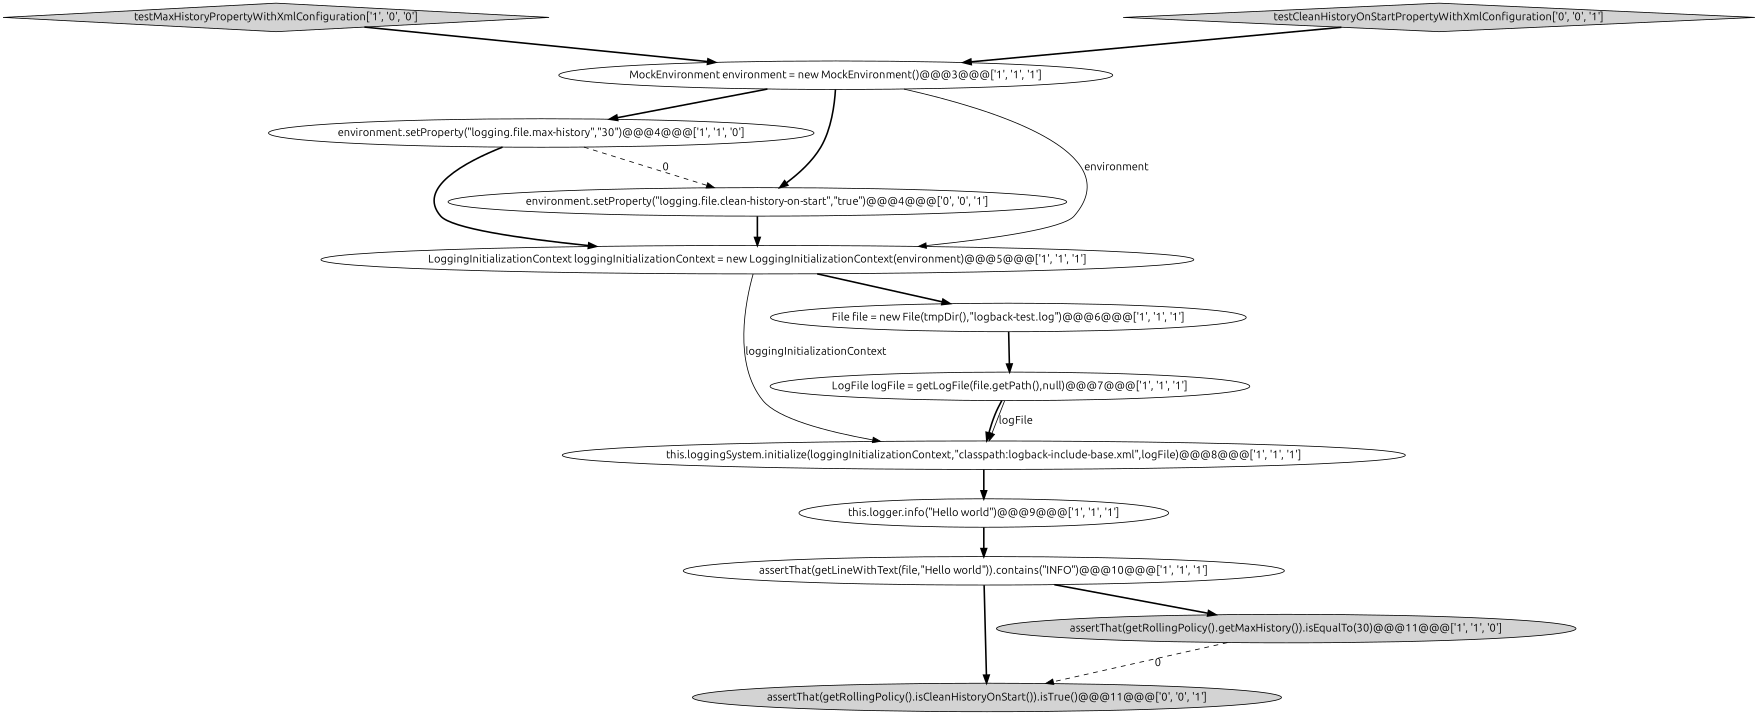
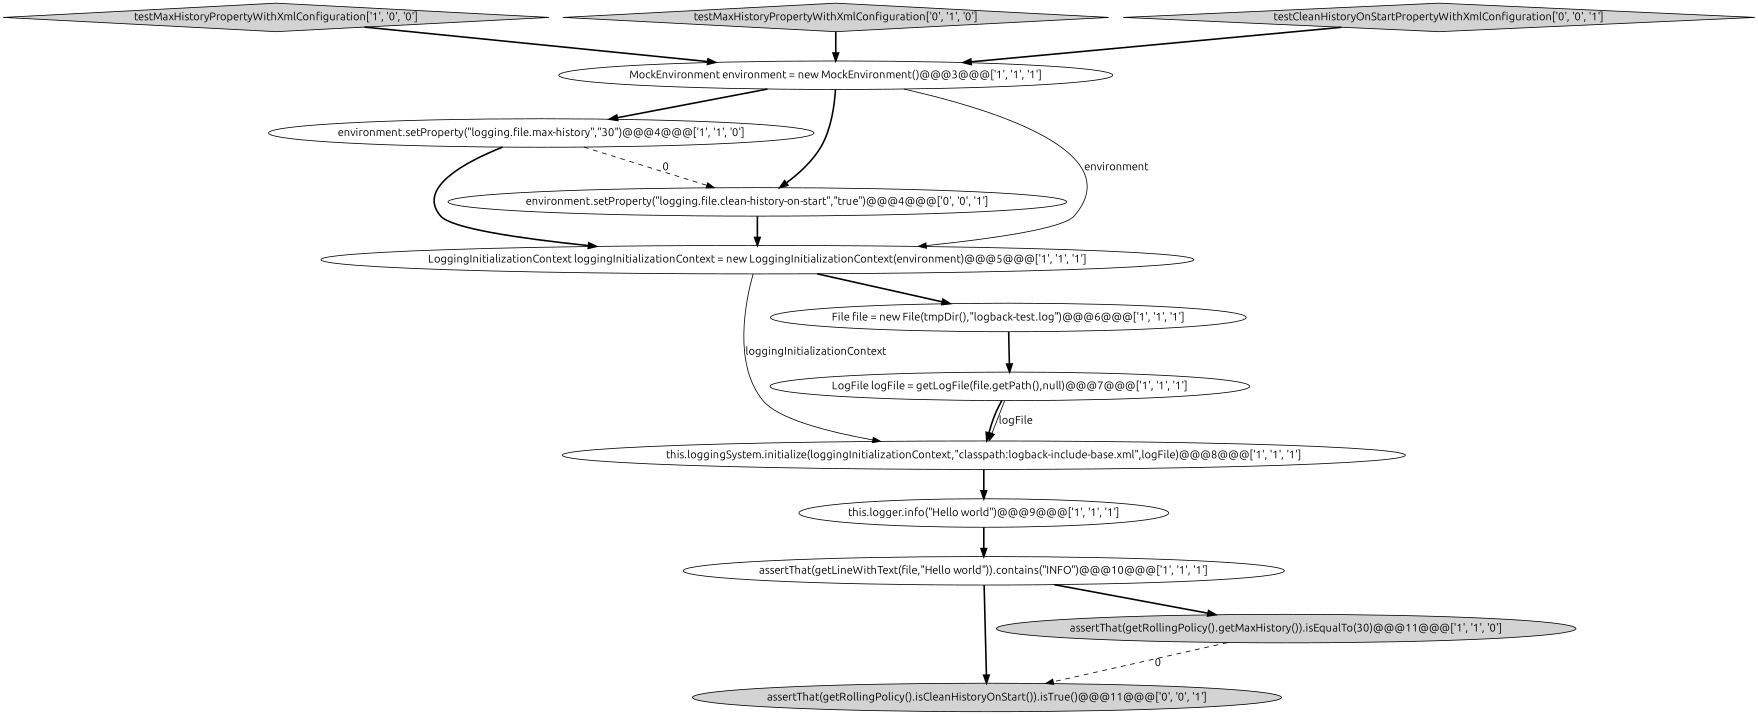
node "testMaxHistoryPropertyWithXmlConfiguration['0', '1', '0']": added
